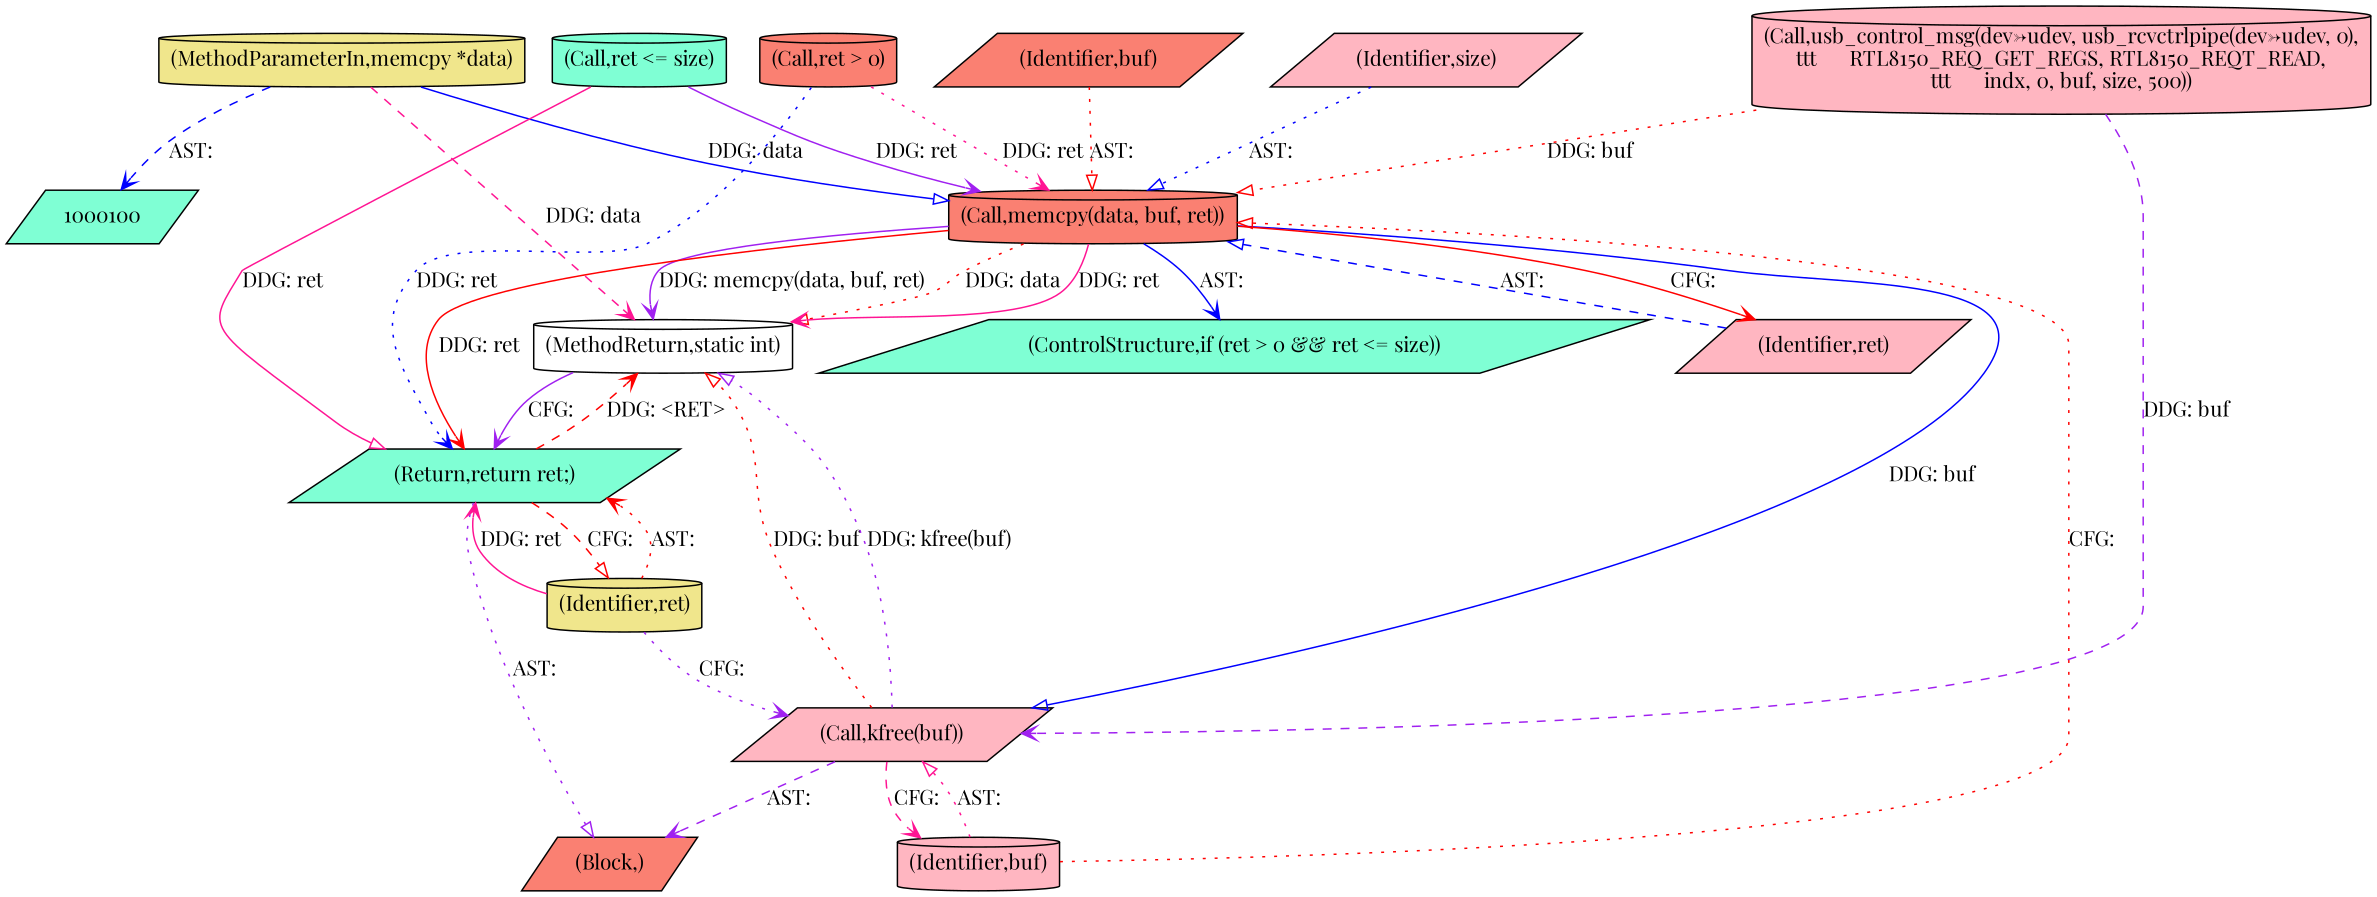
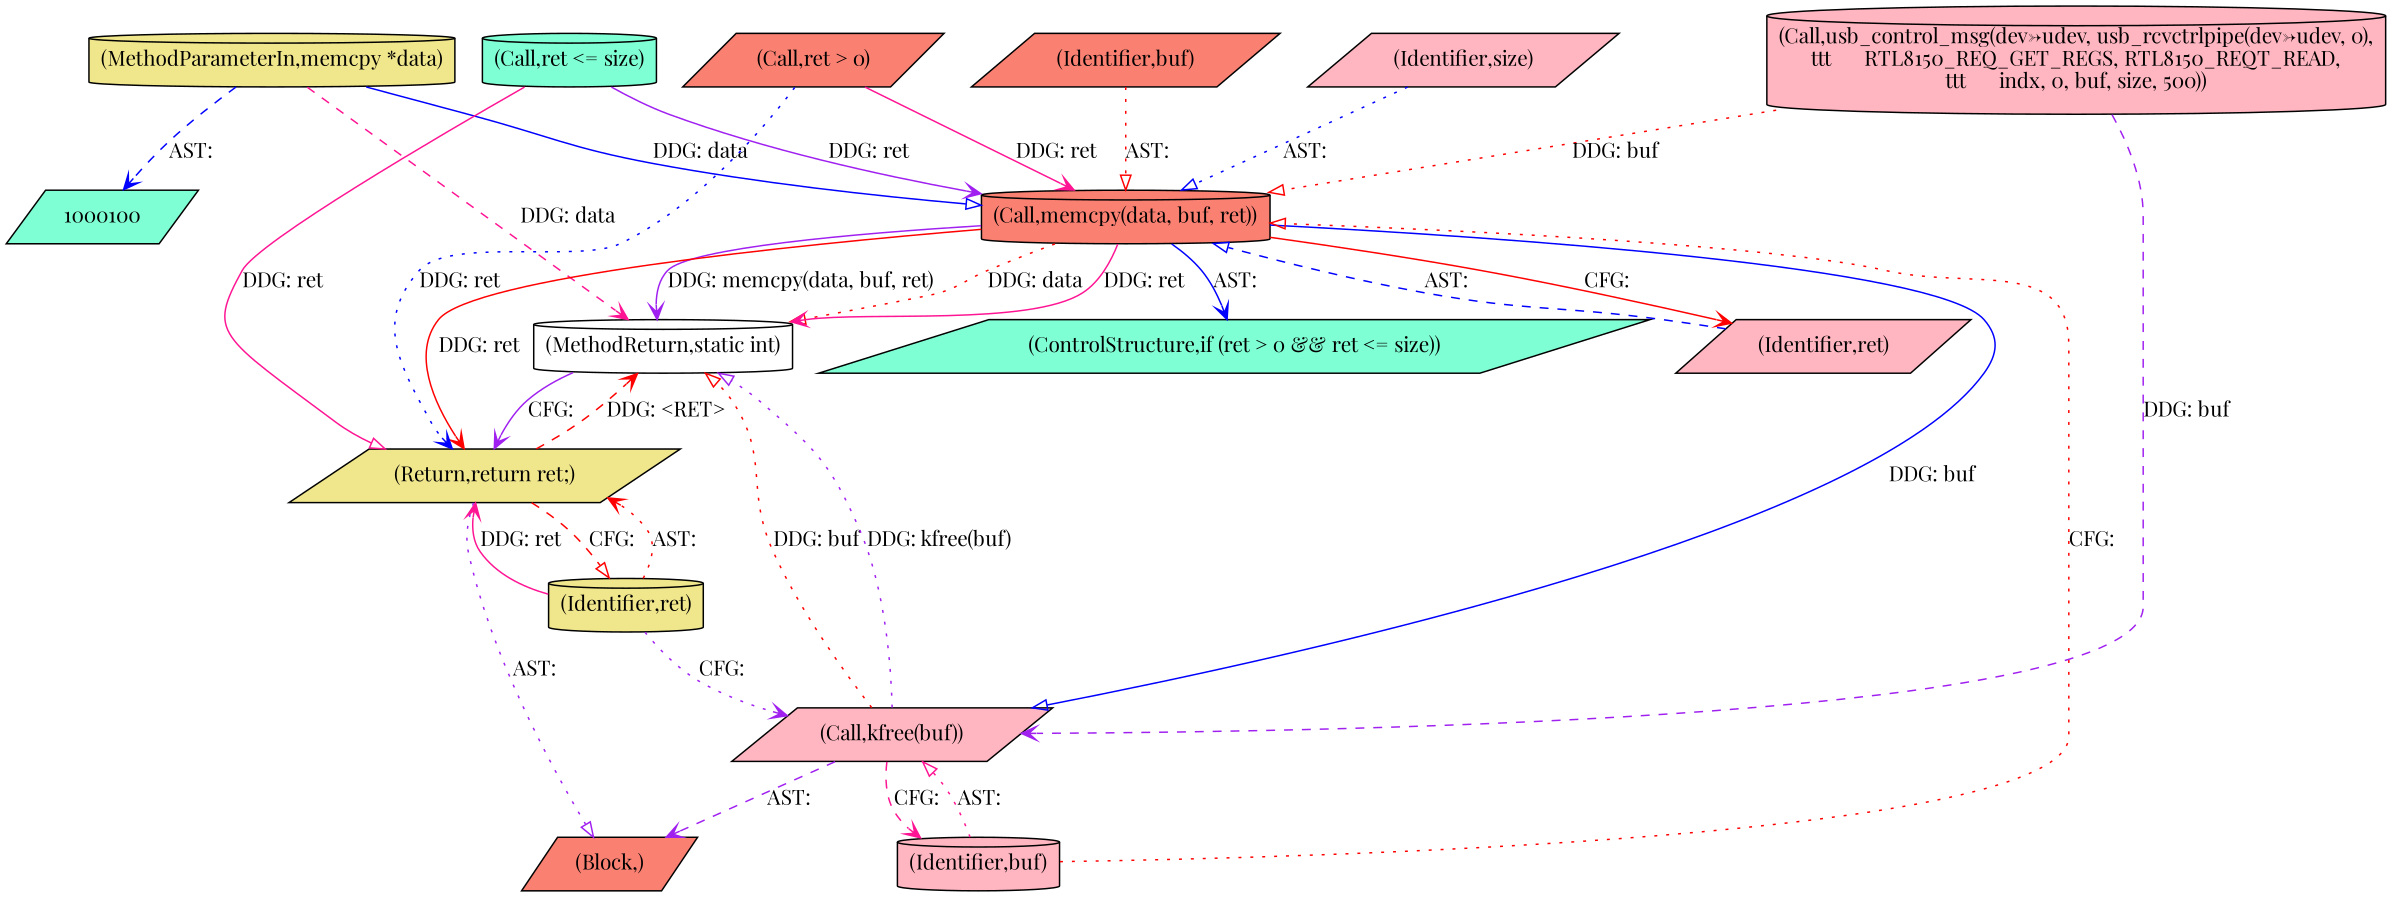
node "(Call,ret > 0)": shape cylinder -> parallelogram
edge "(Call,ret > 0)" -> "(Call,memcpy(data, buf, ret))": style dotted -> solid
node "(Return,return ret;)": fillcolor aquamarine -> khaki
